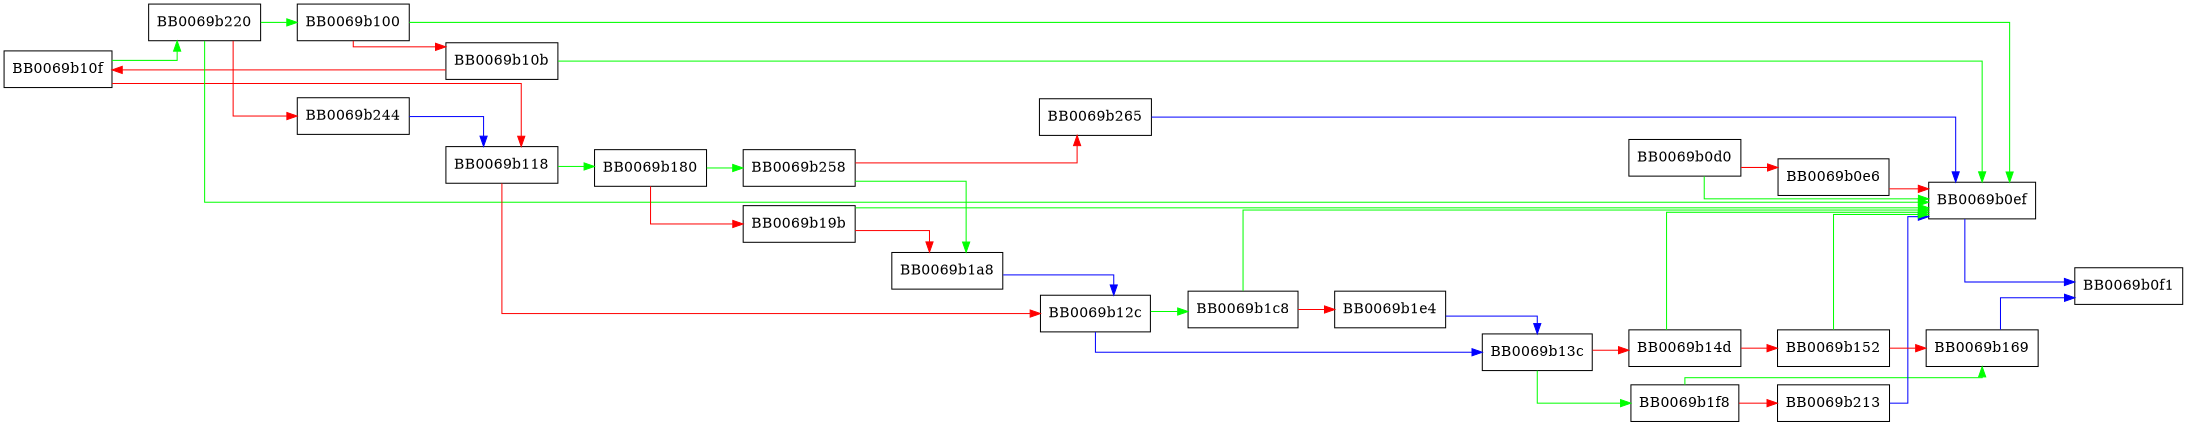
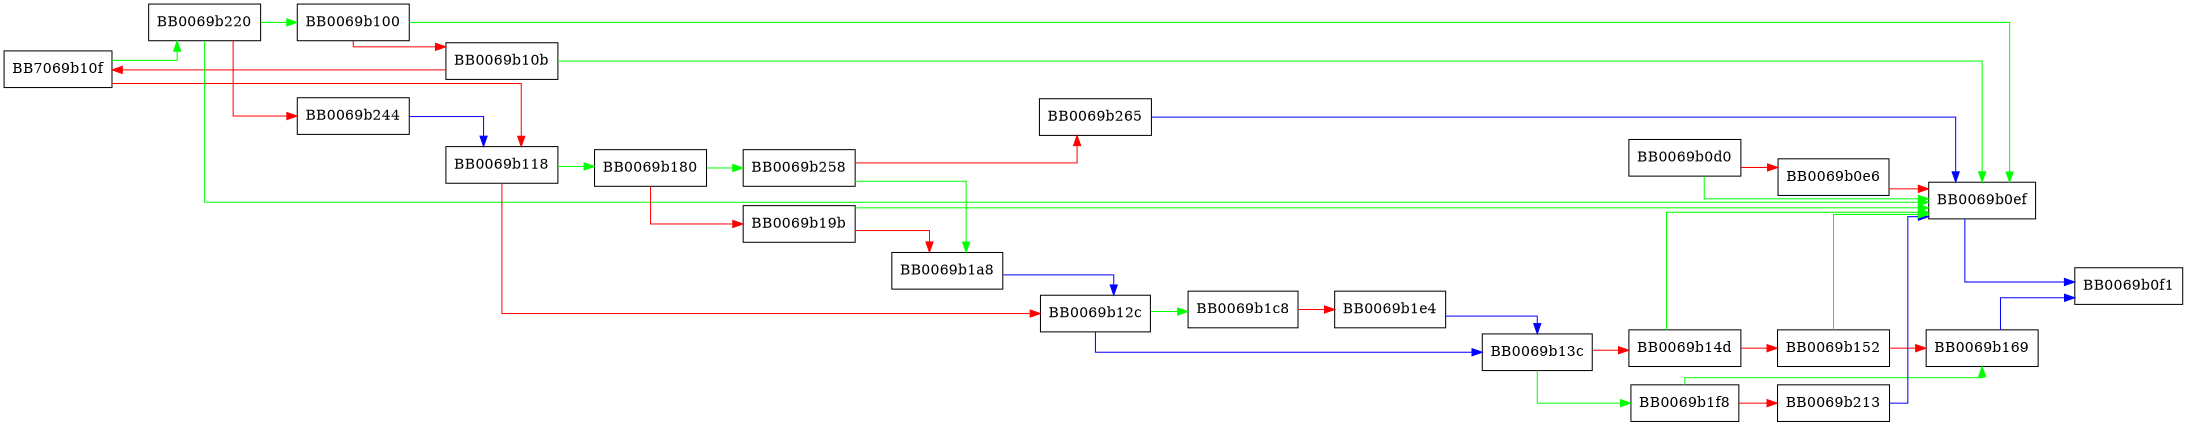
node "BB0069b10f": label "BB0069b10f" -> "BB7069b10f"
edge "BB0069b1c8" -> "BB0069b0ef": removed
